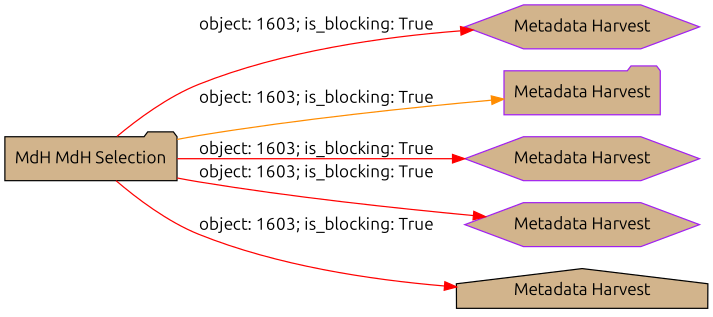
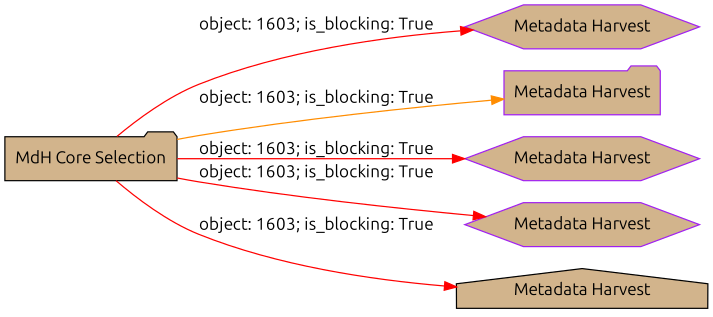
node "MdH MdH Selection": label "MdH MdH Selection" -> "MdH Core Selection"
